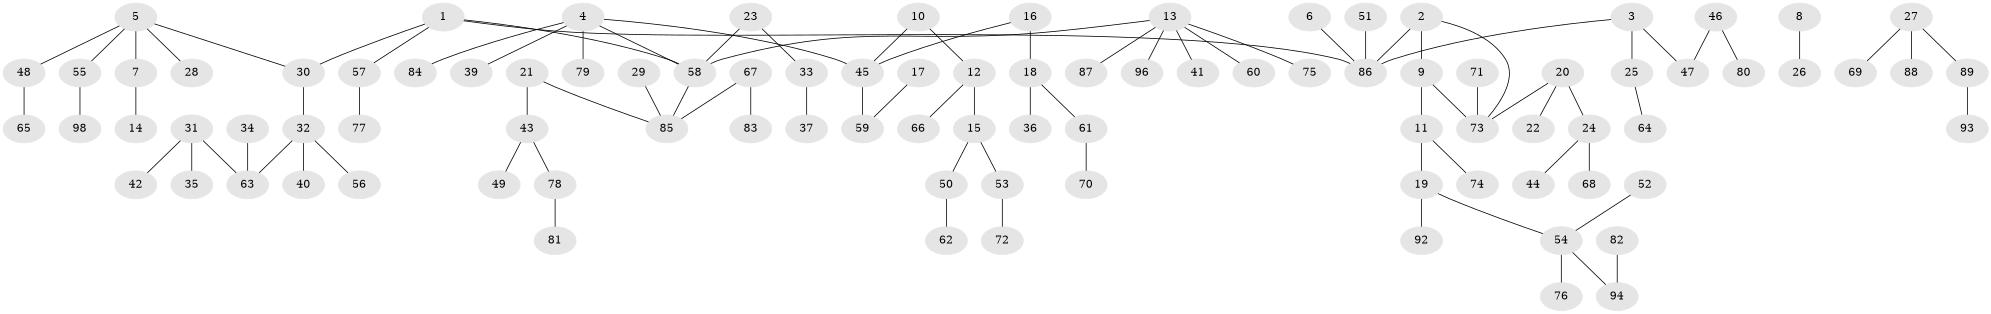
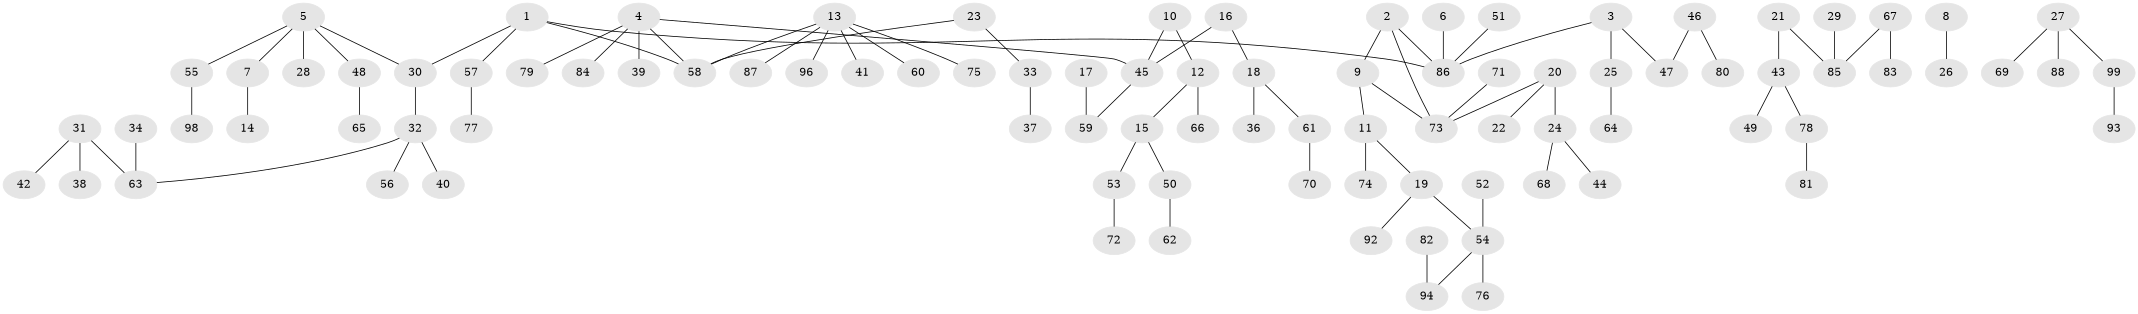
node "89": label "89" -> "99"
edge "58" -- "85": removed
node "35": label "35" -> "38"
